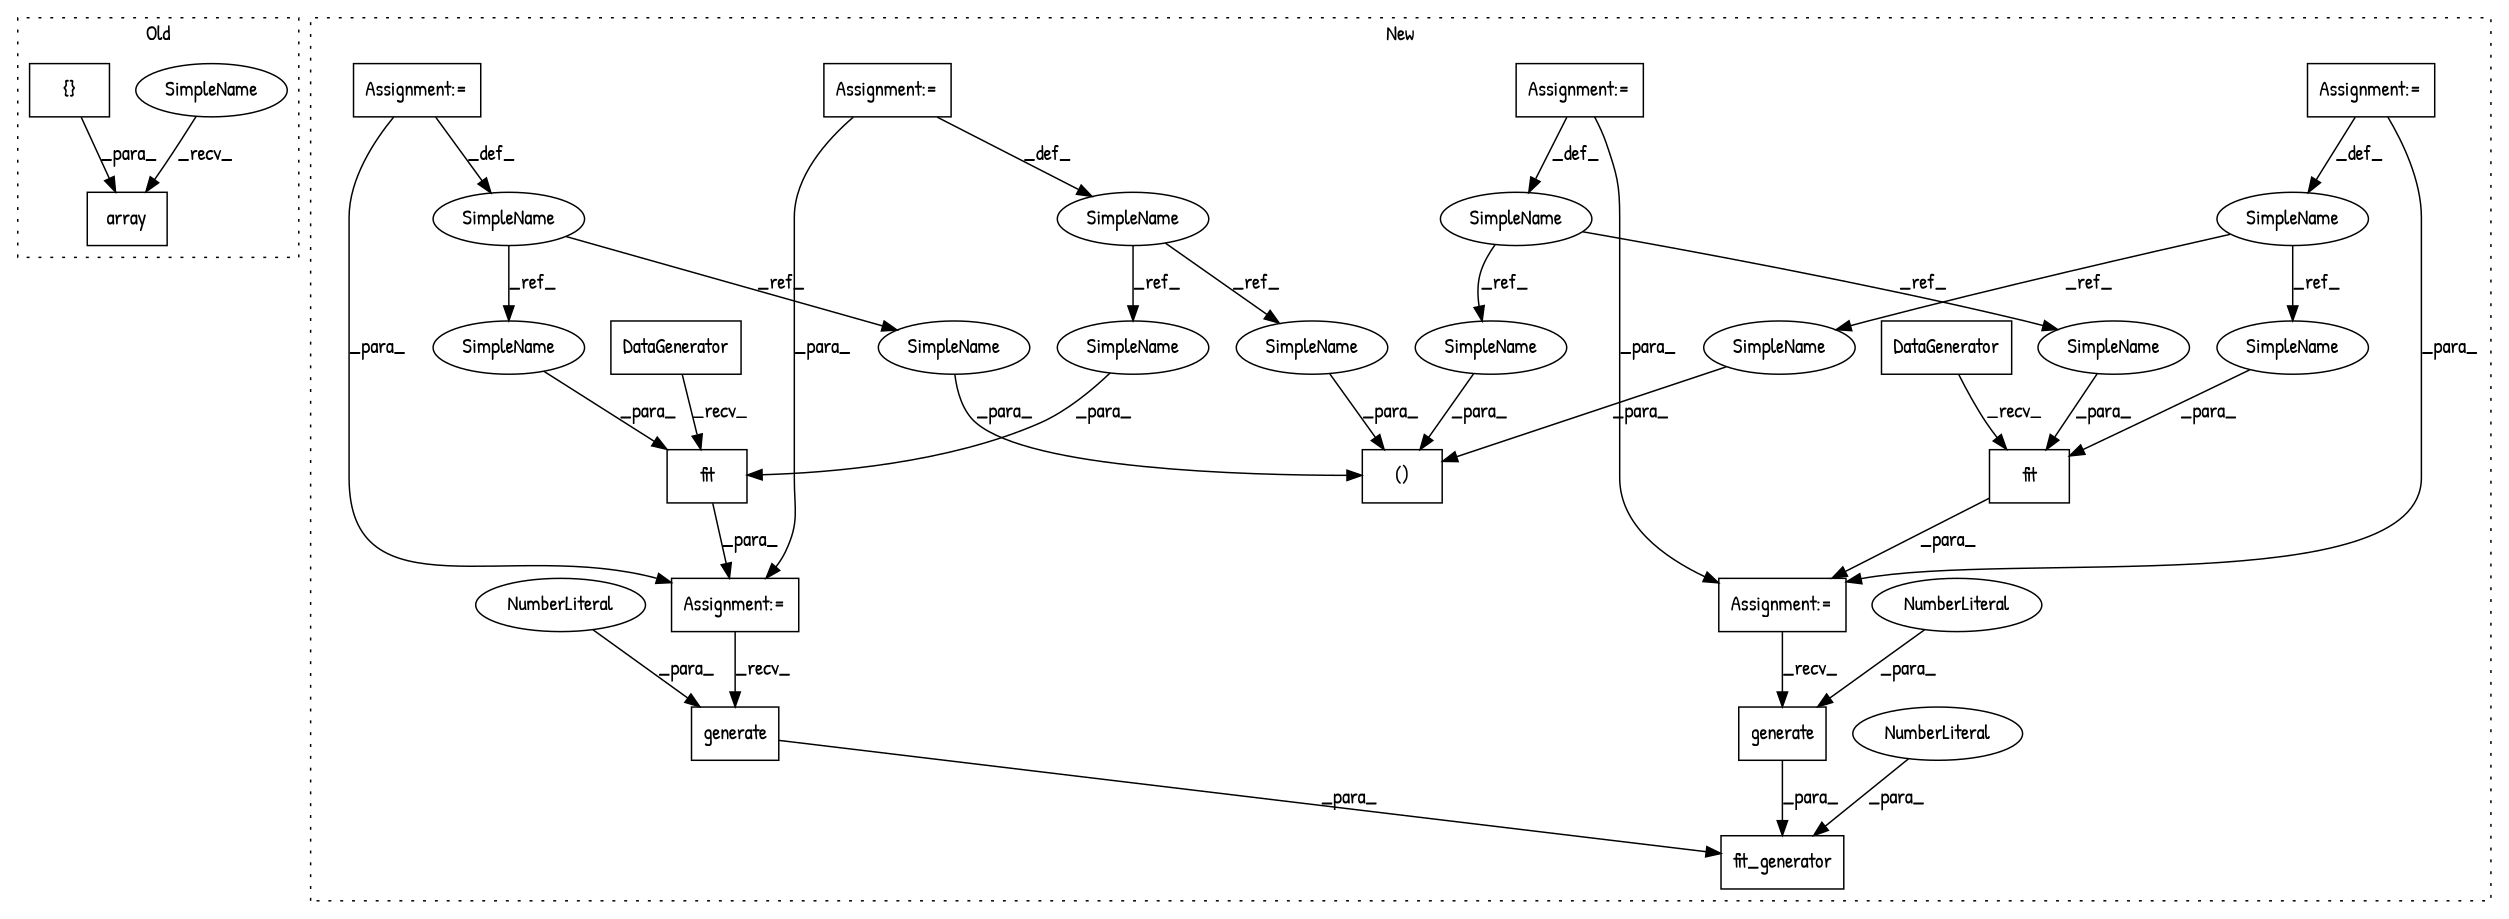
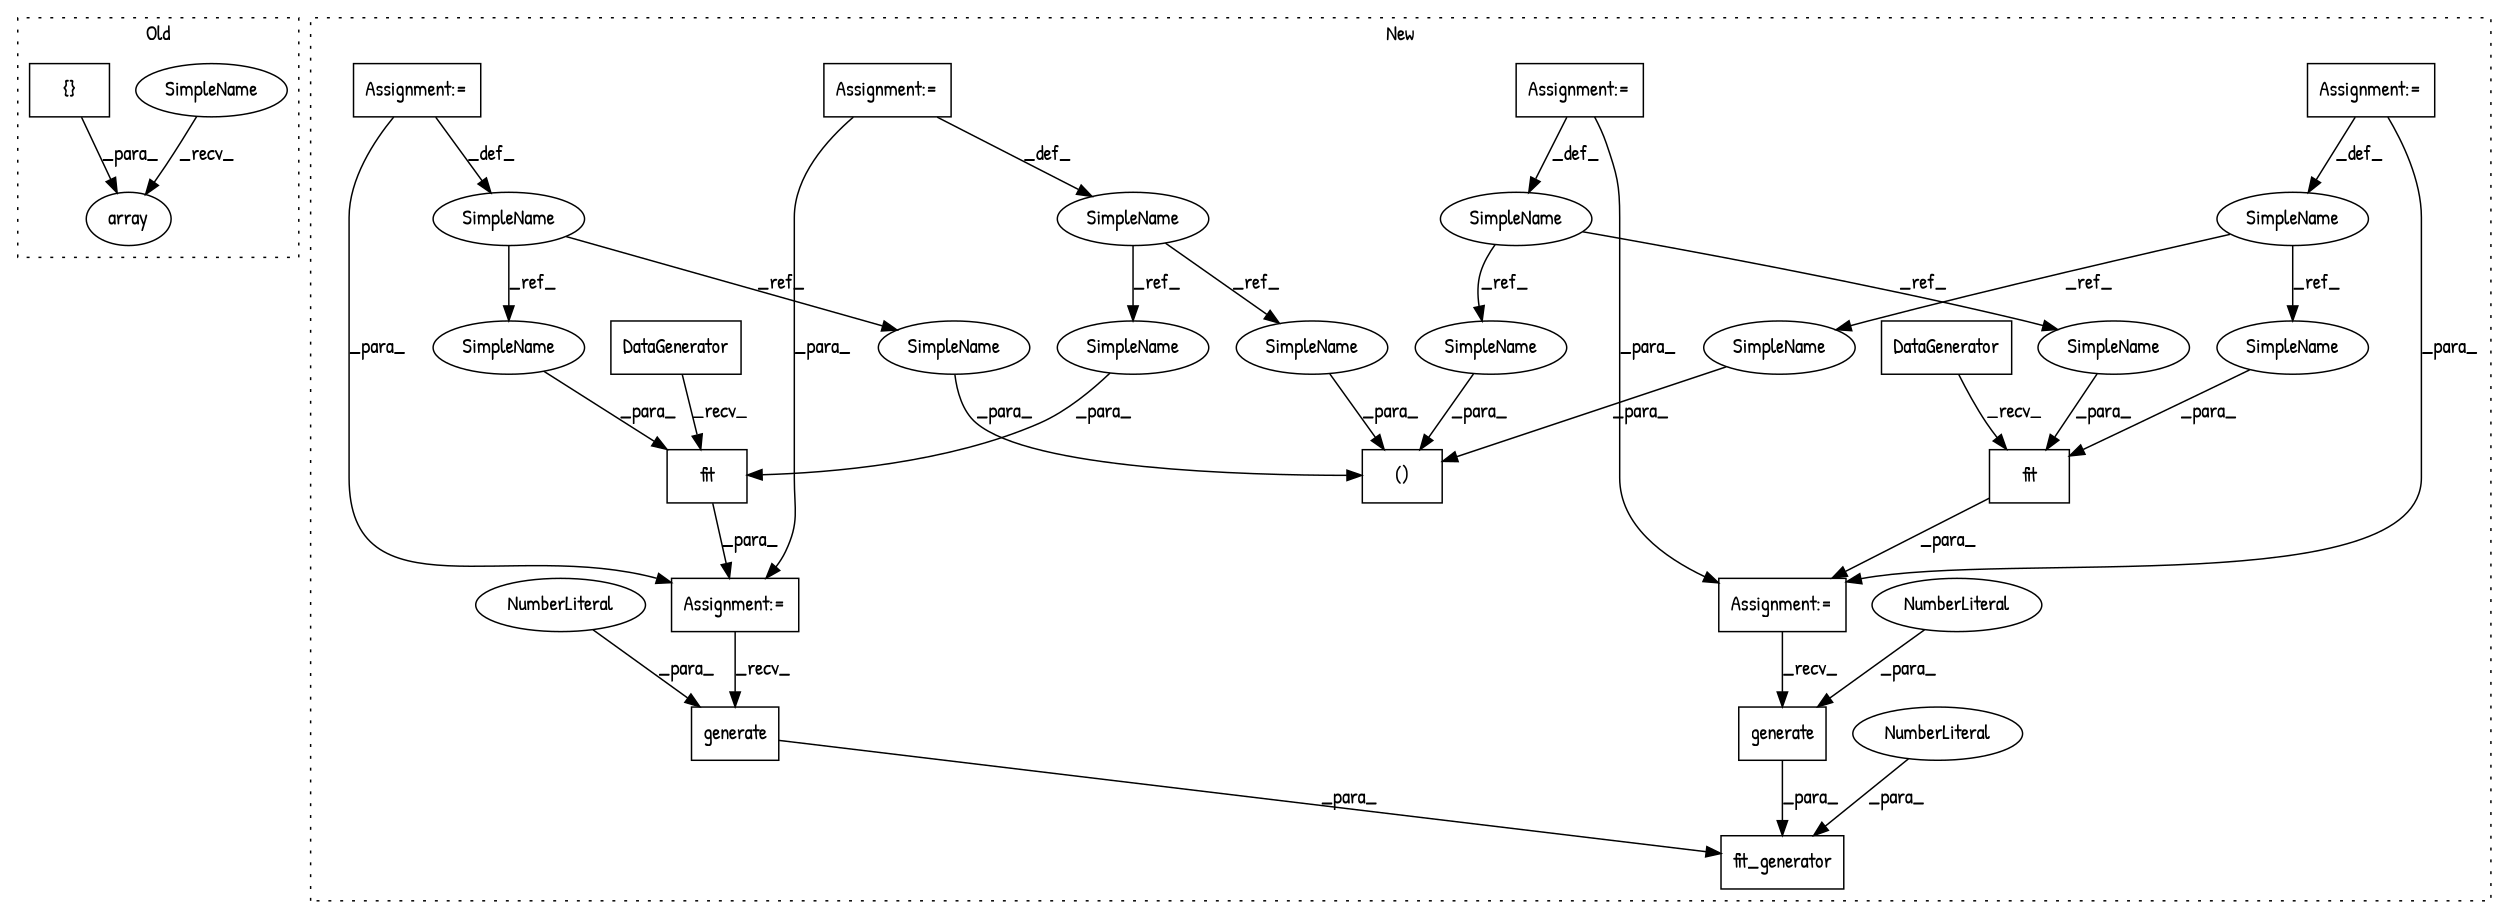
node "array": shape box -> ellipse
